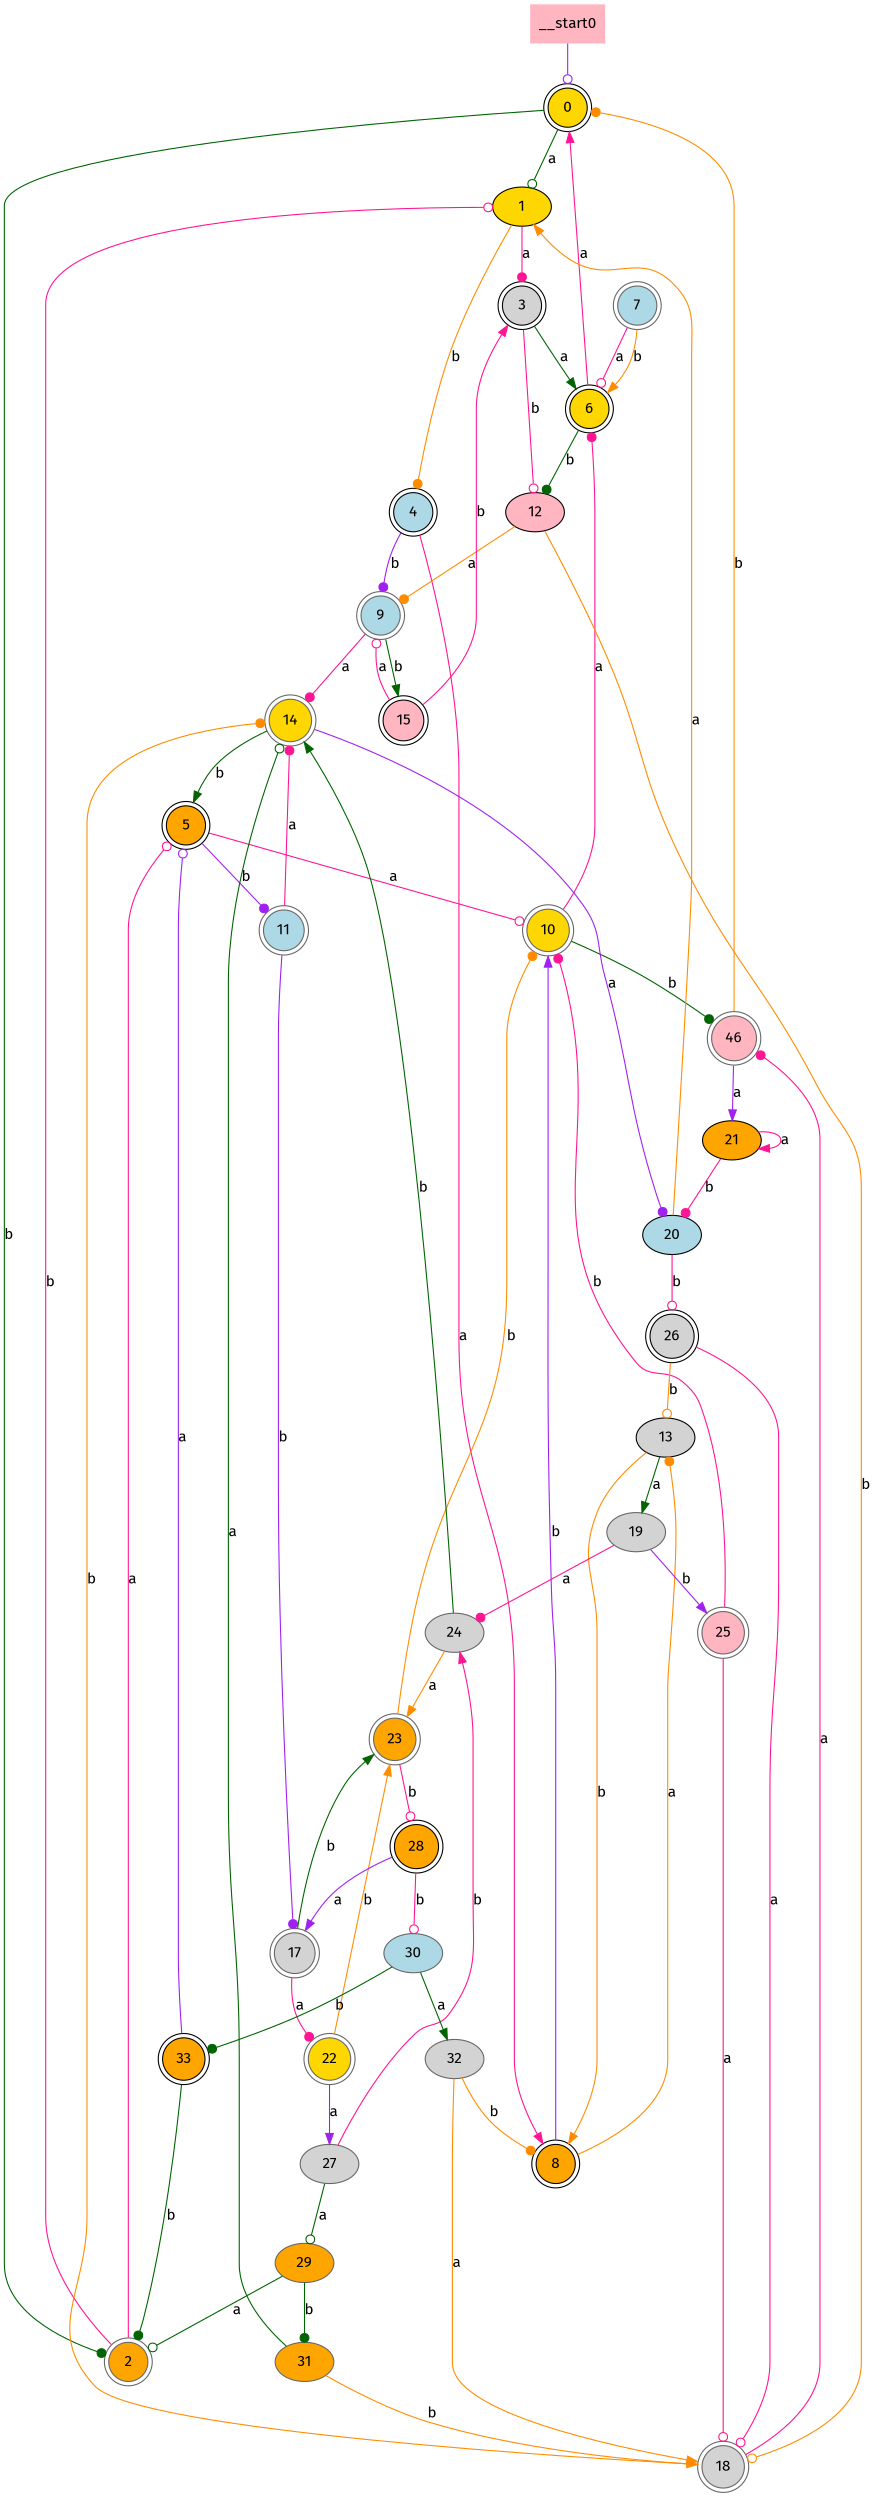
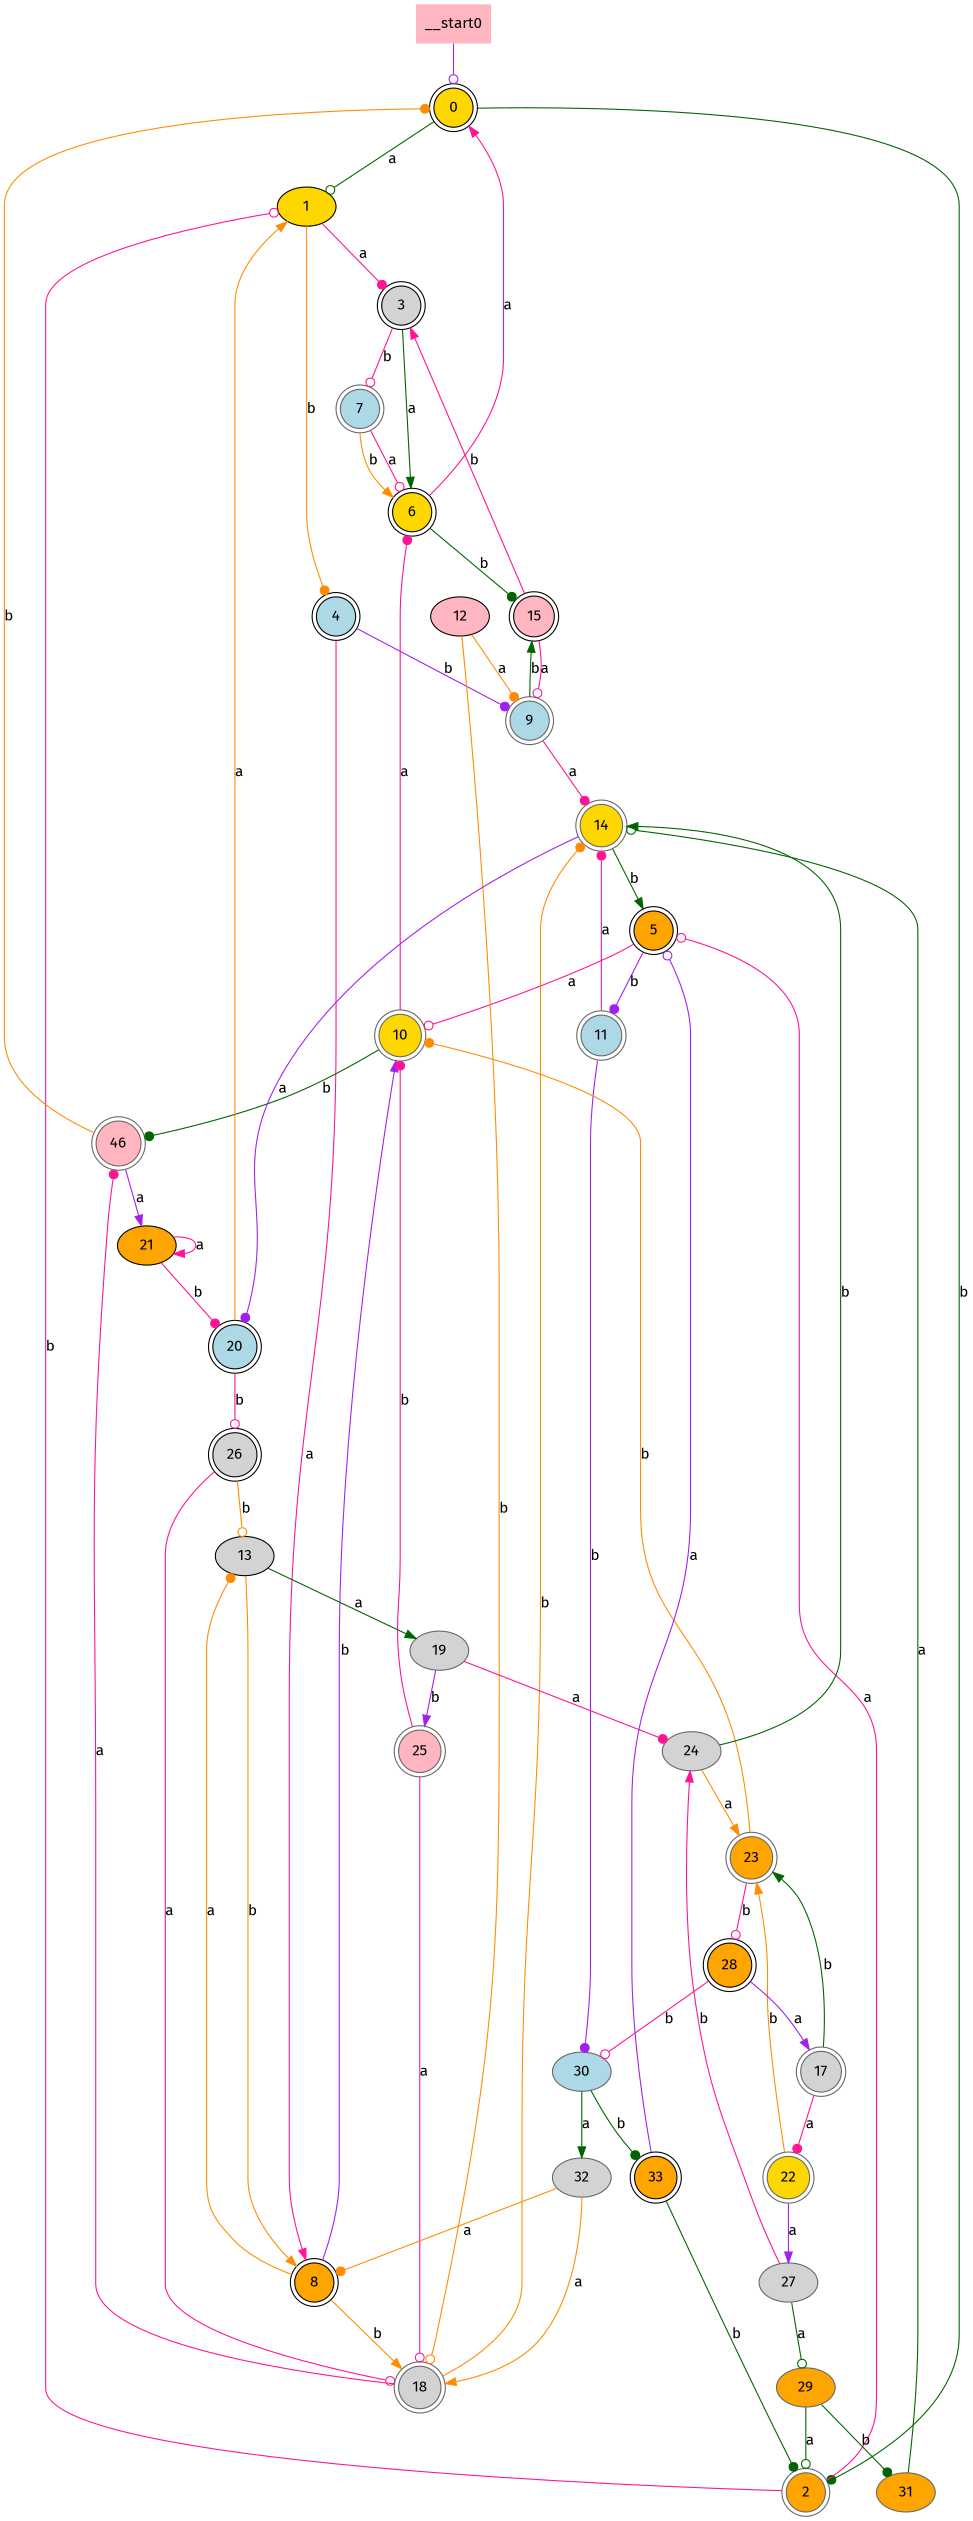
edge "3" -> "12": now "3" -> "7"
edge "6" -> "12": now "6" -> "15"
node "20": shape ellipse -> doublecircle
edge "11" -> "17": now "11" -> "30"
edge "32" -> "8": label "b" -> "a"
edge "31" -> "18": now "8" -> "18"
